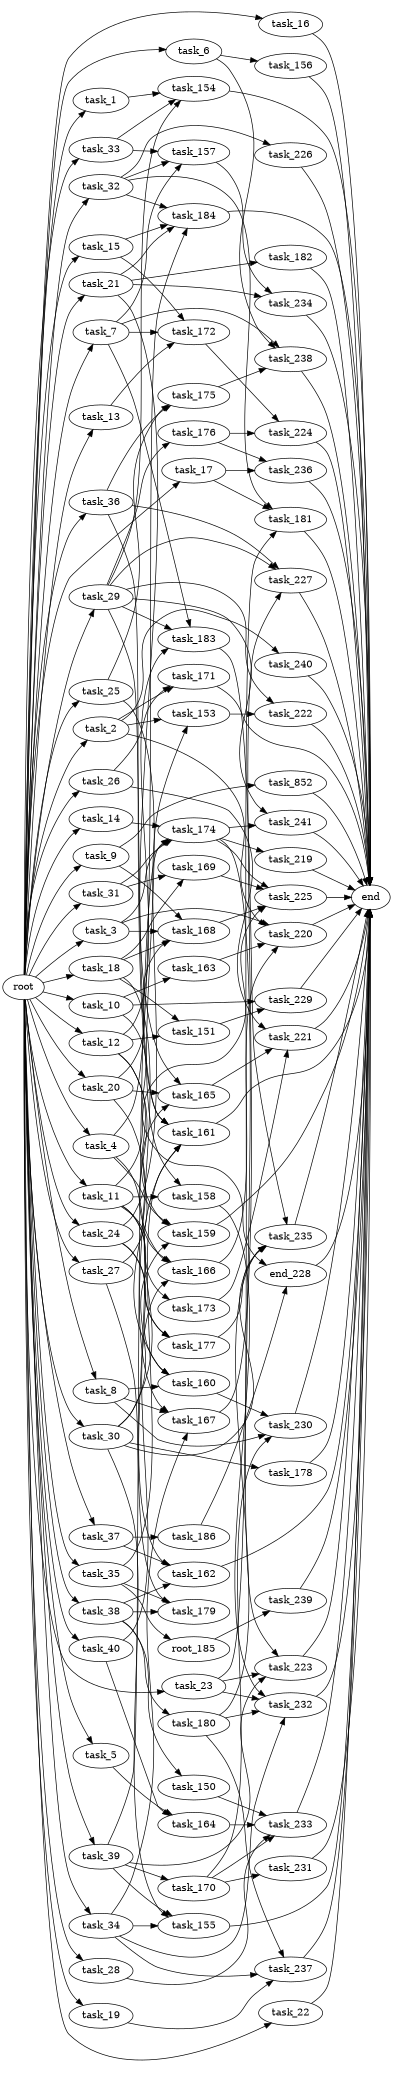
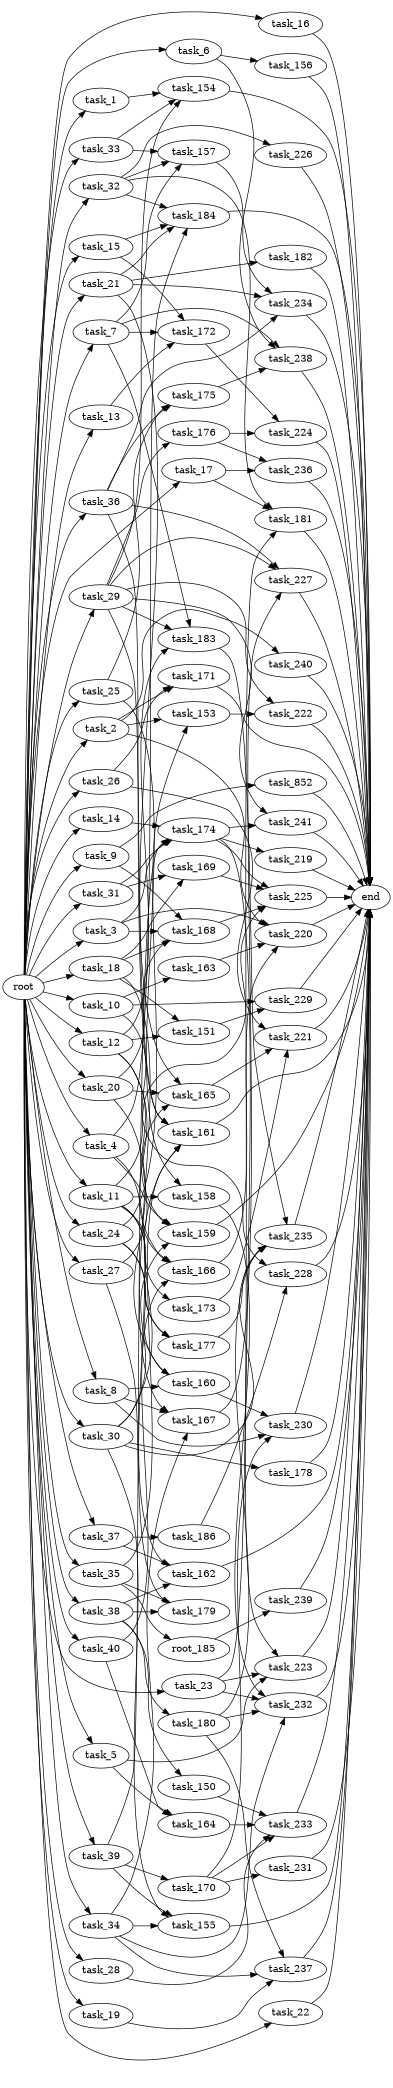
edge "task_36" -> "task_234": added
node "end_228": label "end_228" -> "task_228"
edge "task_39" -> "task_223": now "task_5" -> "task_223"
